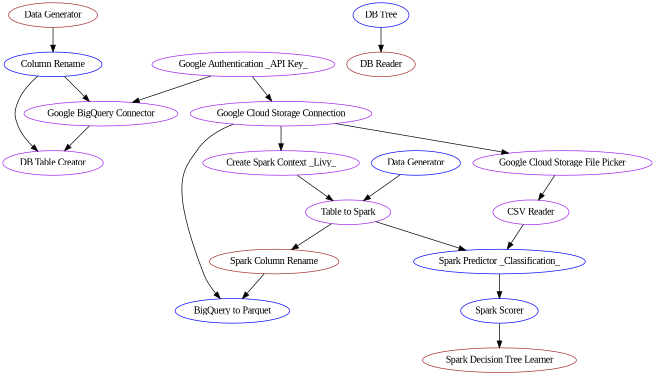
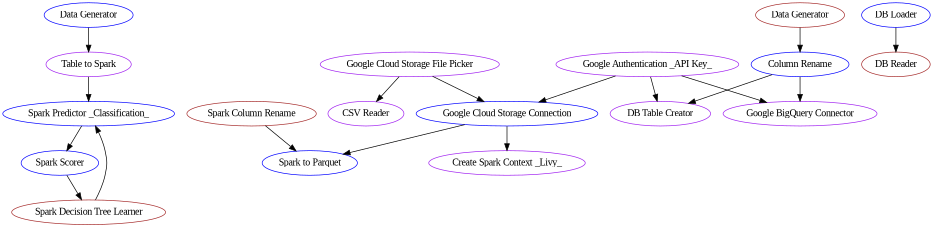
node "DB Tree": label "DB Tree" -> "DB Loader"
node "Google Cloud Storage Connection": color purple -> blue
edge "Google BigQuery Connector" -> "DB Table Creator": now "Google Authentication _API Key_" -> "DB Table Creator"
edge "Google Cloud Storage Connection" -> "Google Cloud Storage File Picker": reversed
edge "Create Spark Context _Livy_" -> "Table to Spark": removed
edge "CSV Reader" -> "Spark Predictor _Classification_": now "Spark Decision Tree Learner" -> "Spark Predictor _Classification_"
edge "Table to Spark" -> "Spark Column Rename": removed
node "BigQuery to Parquet": label "BigQuery to Parquet" -> "Spark to Parquet"
